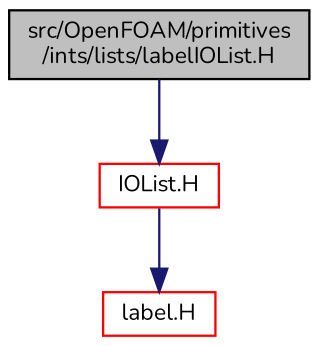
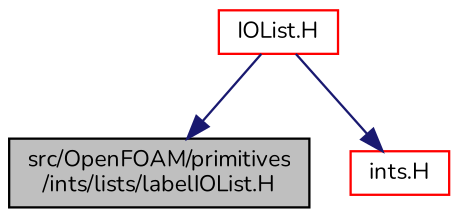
edge "src/OpenFOAM/primitives /ints/lists/labelIOList.H" -> "IOList.H": reversed
node "label.H": label "label.H" -> "ints.H"
